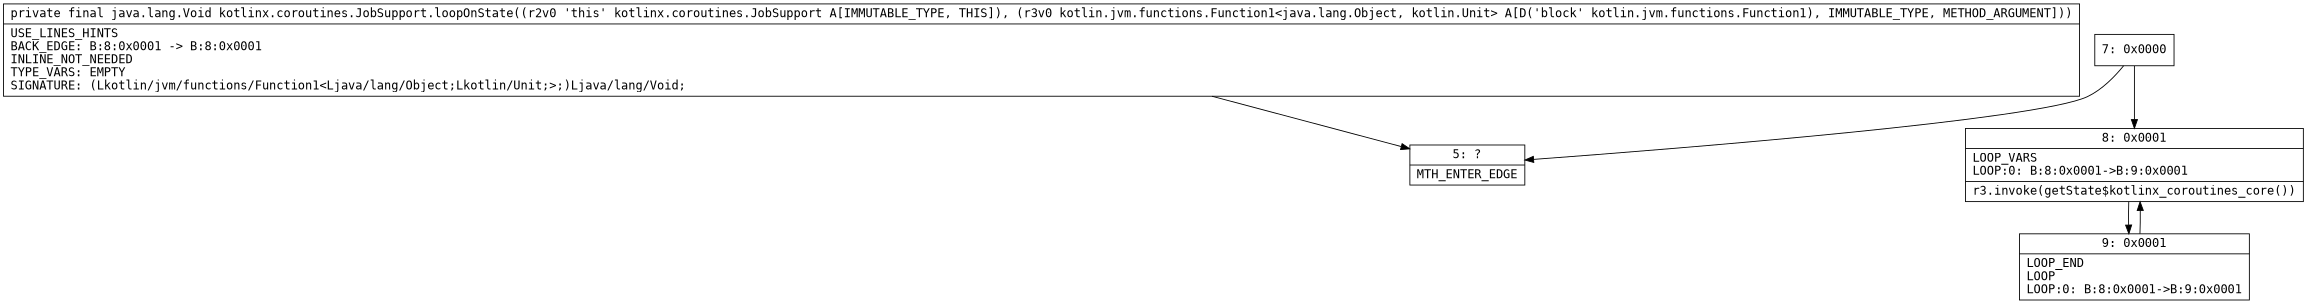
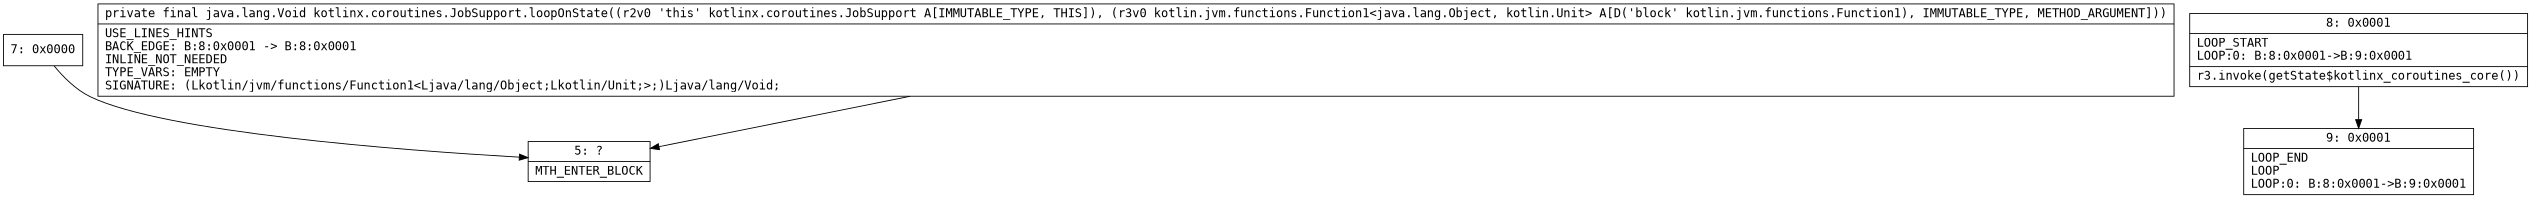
edge "7: 0x0000" -> "8: 0x0001": removed
node "8: 0x0001": text "LOOP_VARS" -> "LOOP_START"
node "5: ?": text "MTH_ENTER_EDGE" -> "MTH_ENTER_BLOCK"
edge "9: 0x0001" -> "8: 0x0001": removed
